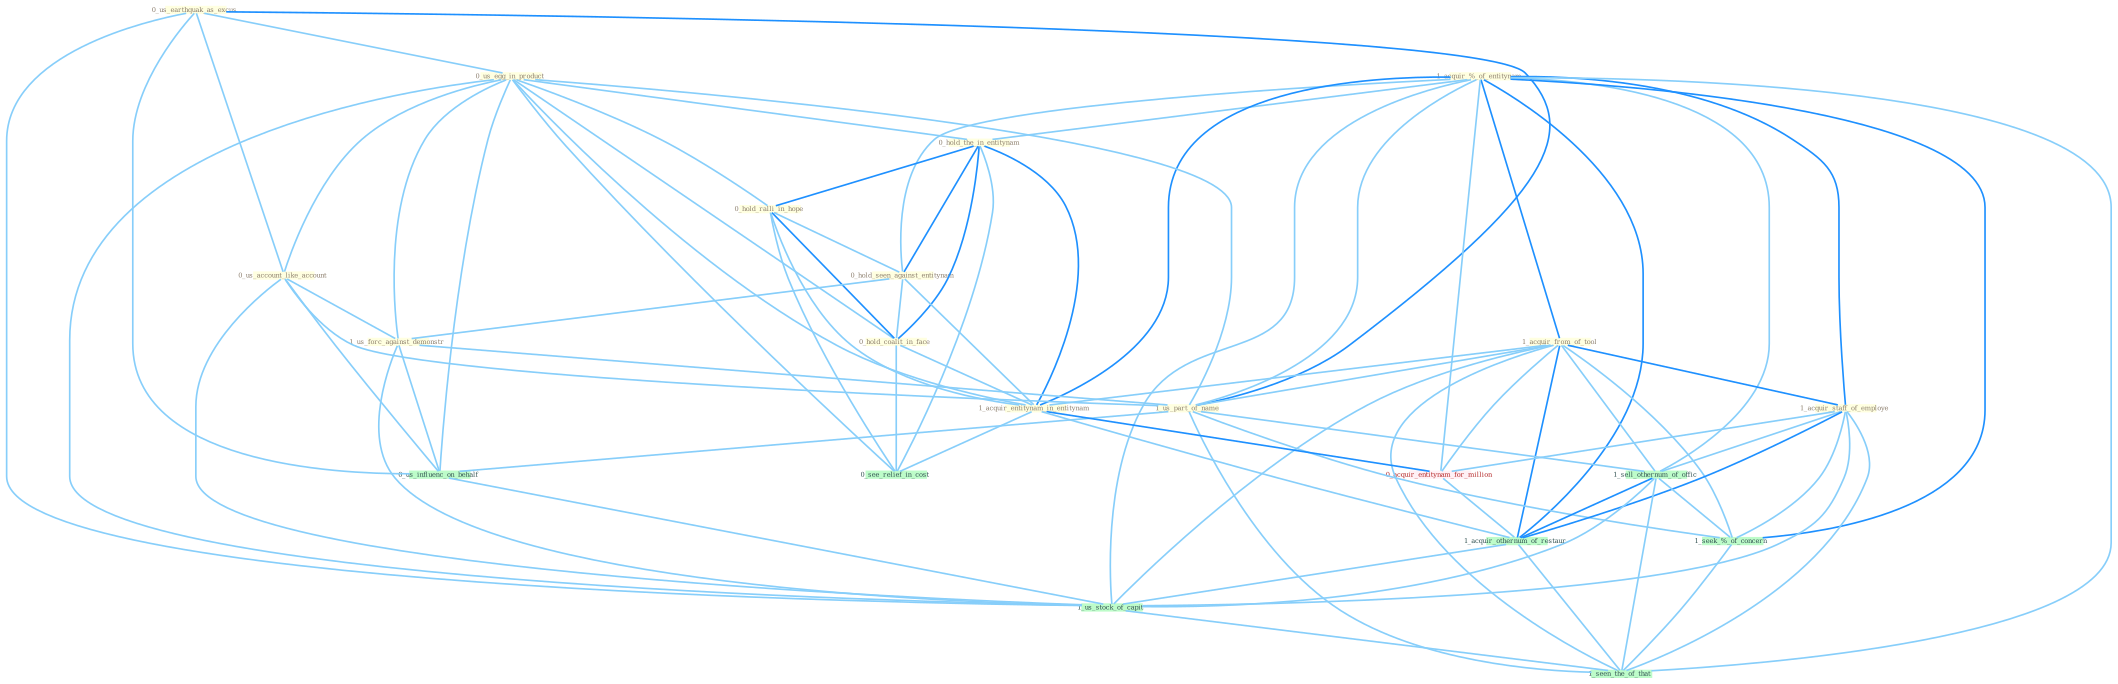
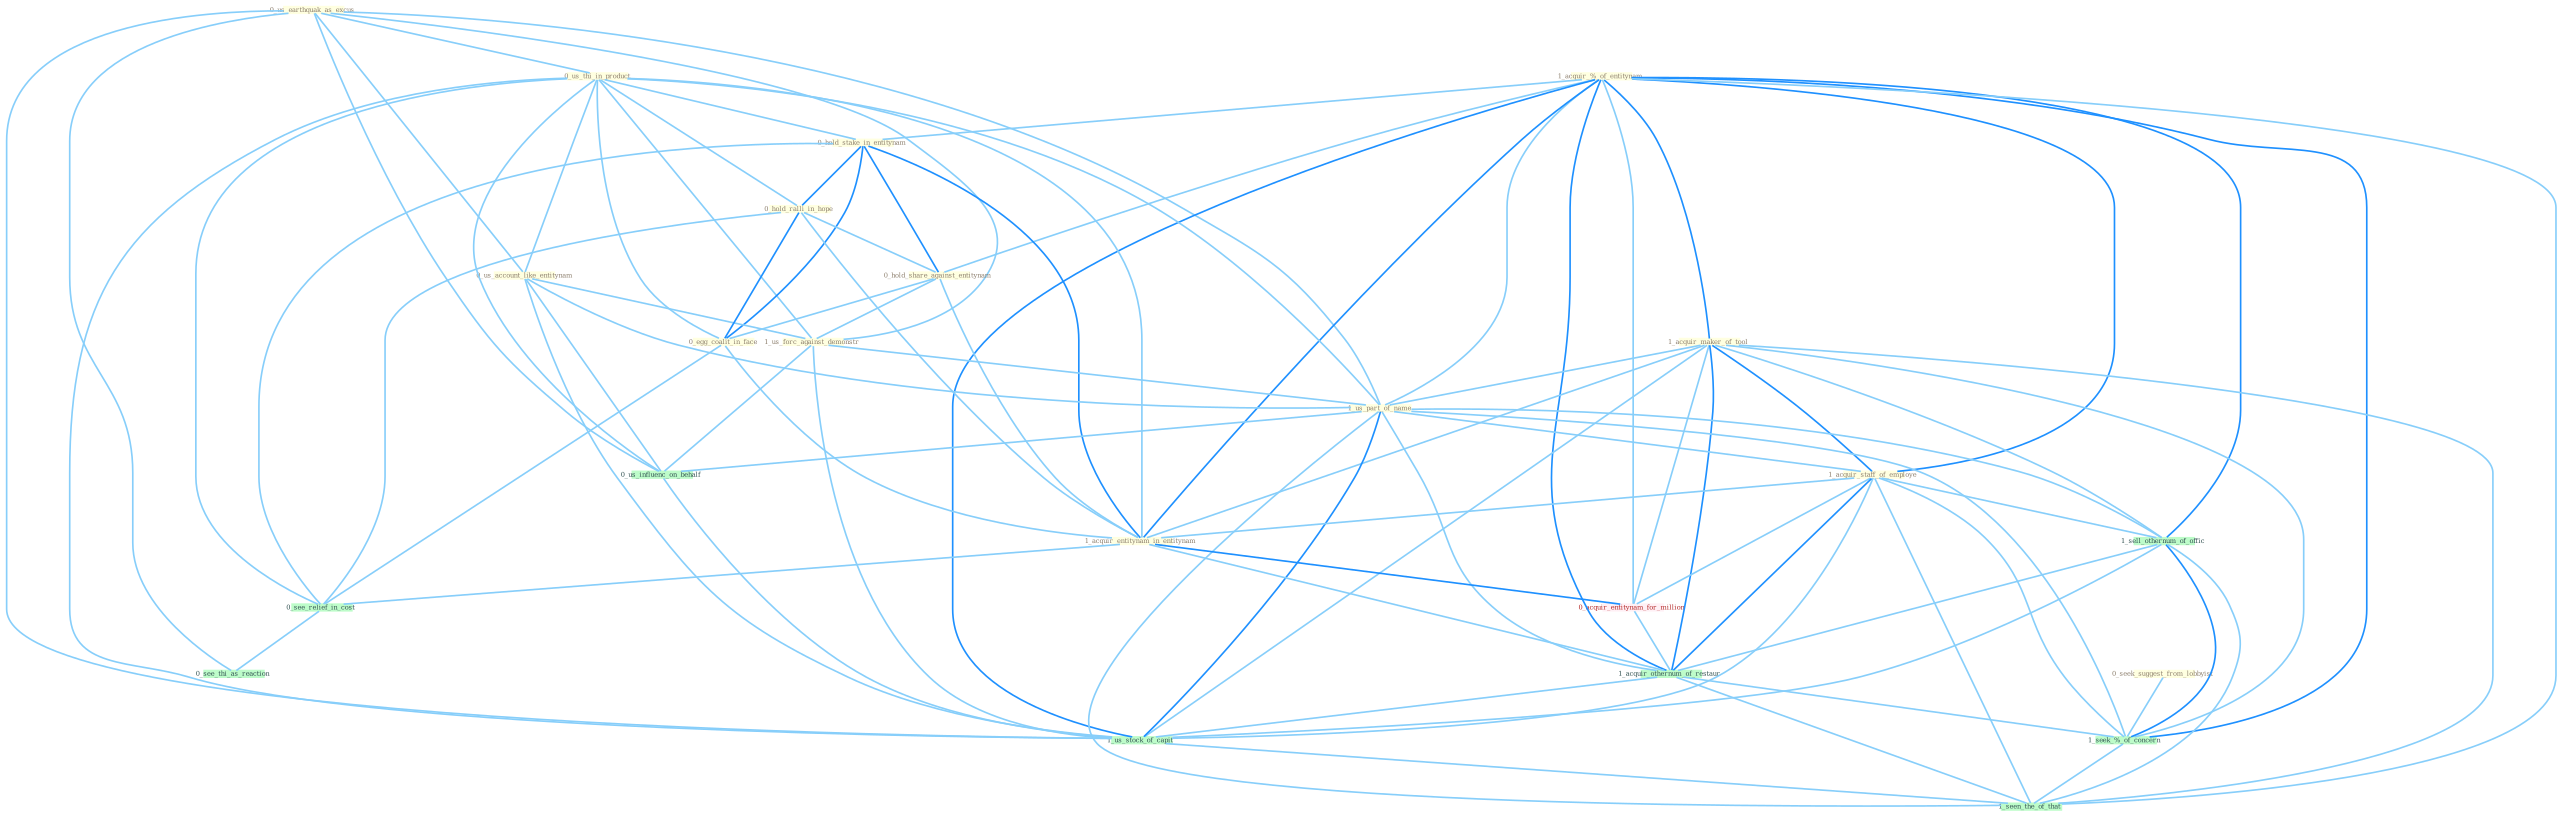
edge "0_us_earthquak_as_excus" -- "1_us_part_of_name": color #1e90ff -> #87cefa
edge "0_us_earthquak_as_excus" -- "1_us_forc_against_demonstr": added
node "0_us_egg_in_product": label "0_us_egg_in_product" -> "0_us_thi_in_product"
node "0_hold_the_in_entitynam": label "0_hold_the_in_entitynam" -> "0_hold_stake_in_entitynam"
edge "1_acquir_%_of_entitynam" -- "1_sell_othernum_of_offic": color #87cefa -> #1e90ff
node "0_us_account_like_account": label "0_us_account_like_account" -> "0_us_account_like_entitynam"
node "0_hold_seen_against_entitynam": label "0_hold_seen_against_entitynam" -> "0_hold_share_against_entitynam"
edge "1_acquir_%_of_entitynam" -- "1_us_stock_of_capit": color #87cefa -> #1e90ff
node "0_hold_coalit_in_face": label "0_hold_coalit_in_face" -> "0_egg_coalit_in_face"
node "1_acquir_from_of_tool": label "1_acquir_from_of_tool" -> "1_acquir_maker_of_tool"
edge "1_us_part_of_name" -- "1_acquir_staff_of_employe": added
edge "1_sell_othernum_of_offic" -- "1_acquir_othernum_of_restaur": color #1e90ff -> #87cefa
edge "1_acquir_staff_of_employe" -- "1_acquir_entitynam_in_entitynam": added
edge "1_sell_othernum_of_offic" -- "1_seek_%_of_concern": color #87cefa -> #1e90ff
edge "1_us_part_of_name" -- "1_us_stock_of_capit": added
edge "1_us_part_of_name" -- "1_acquir_othernum_of_restaur": added
node "0_see_thi_as_reaction": added
node "0_seek_suggest_from_lobbyist": added
edge "1_acquir_othernum_of_restaur" -- "1_seek_%_of_concern": added
